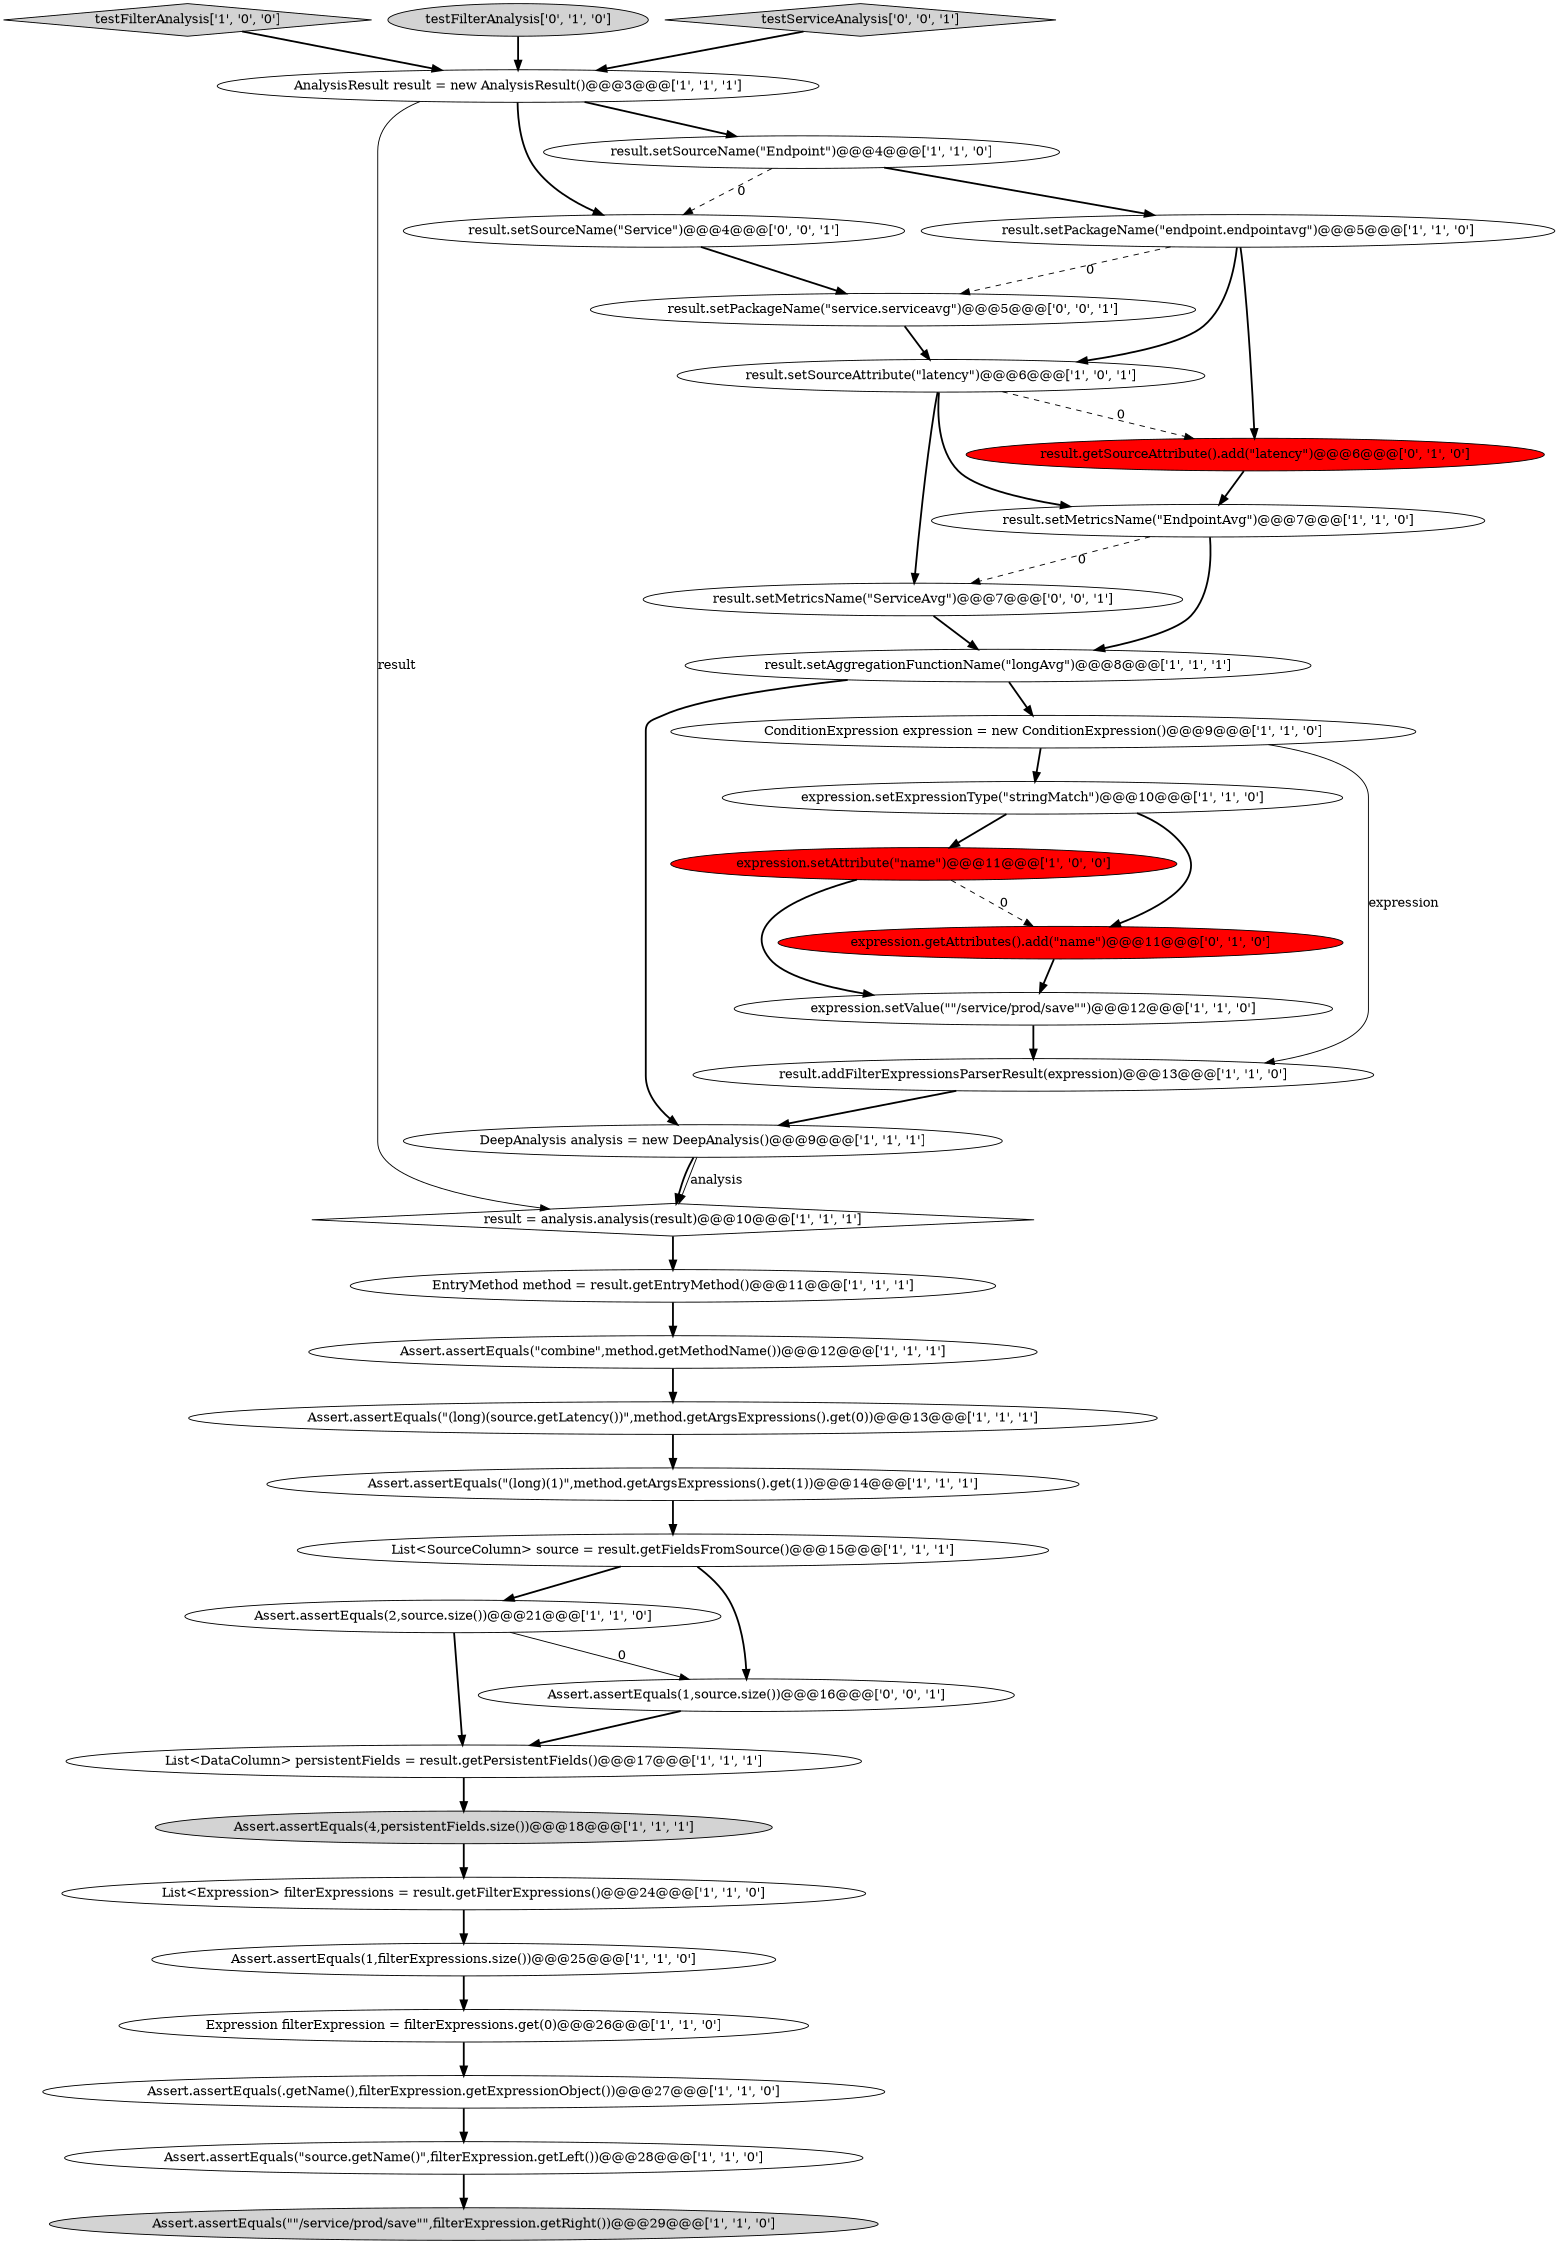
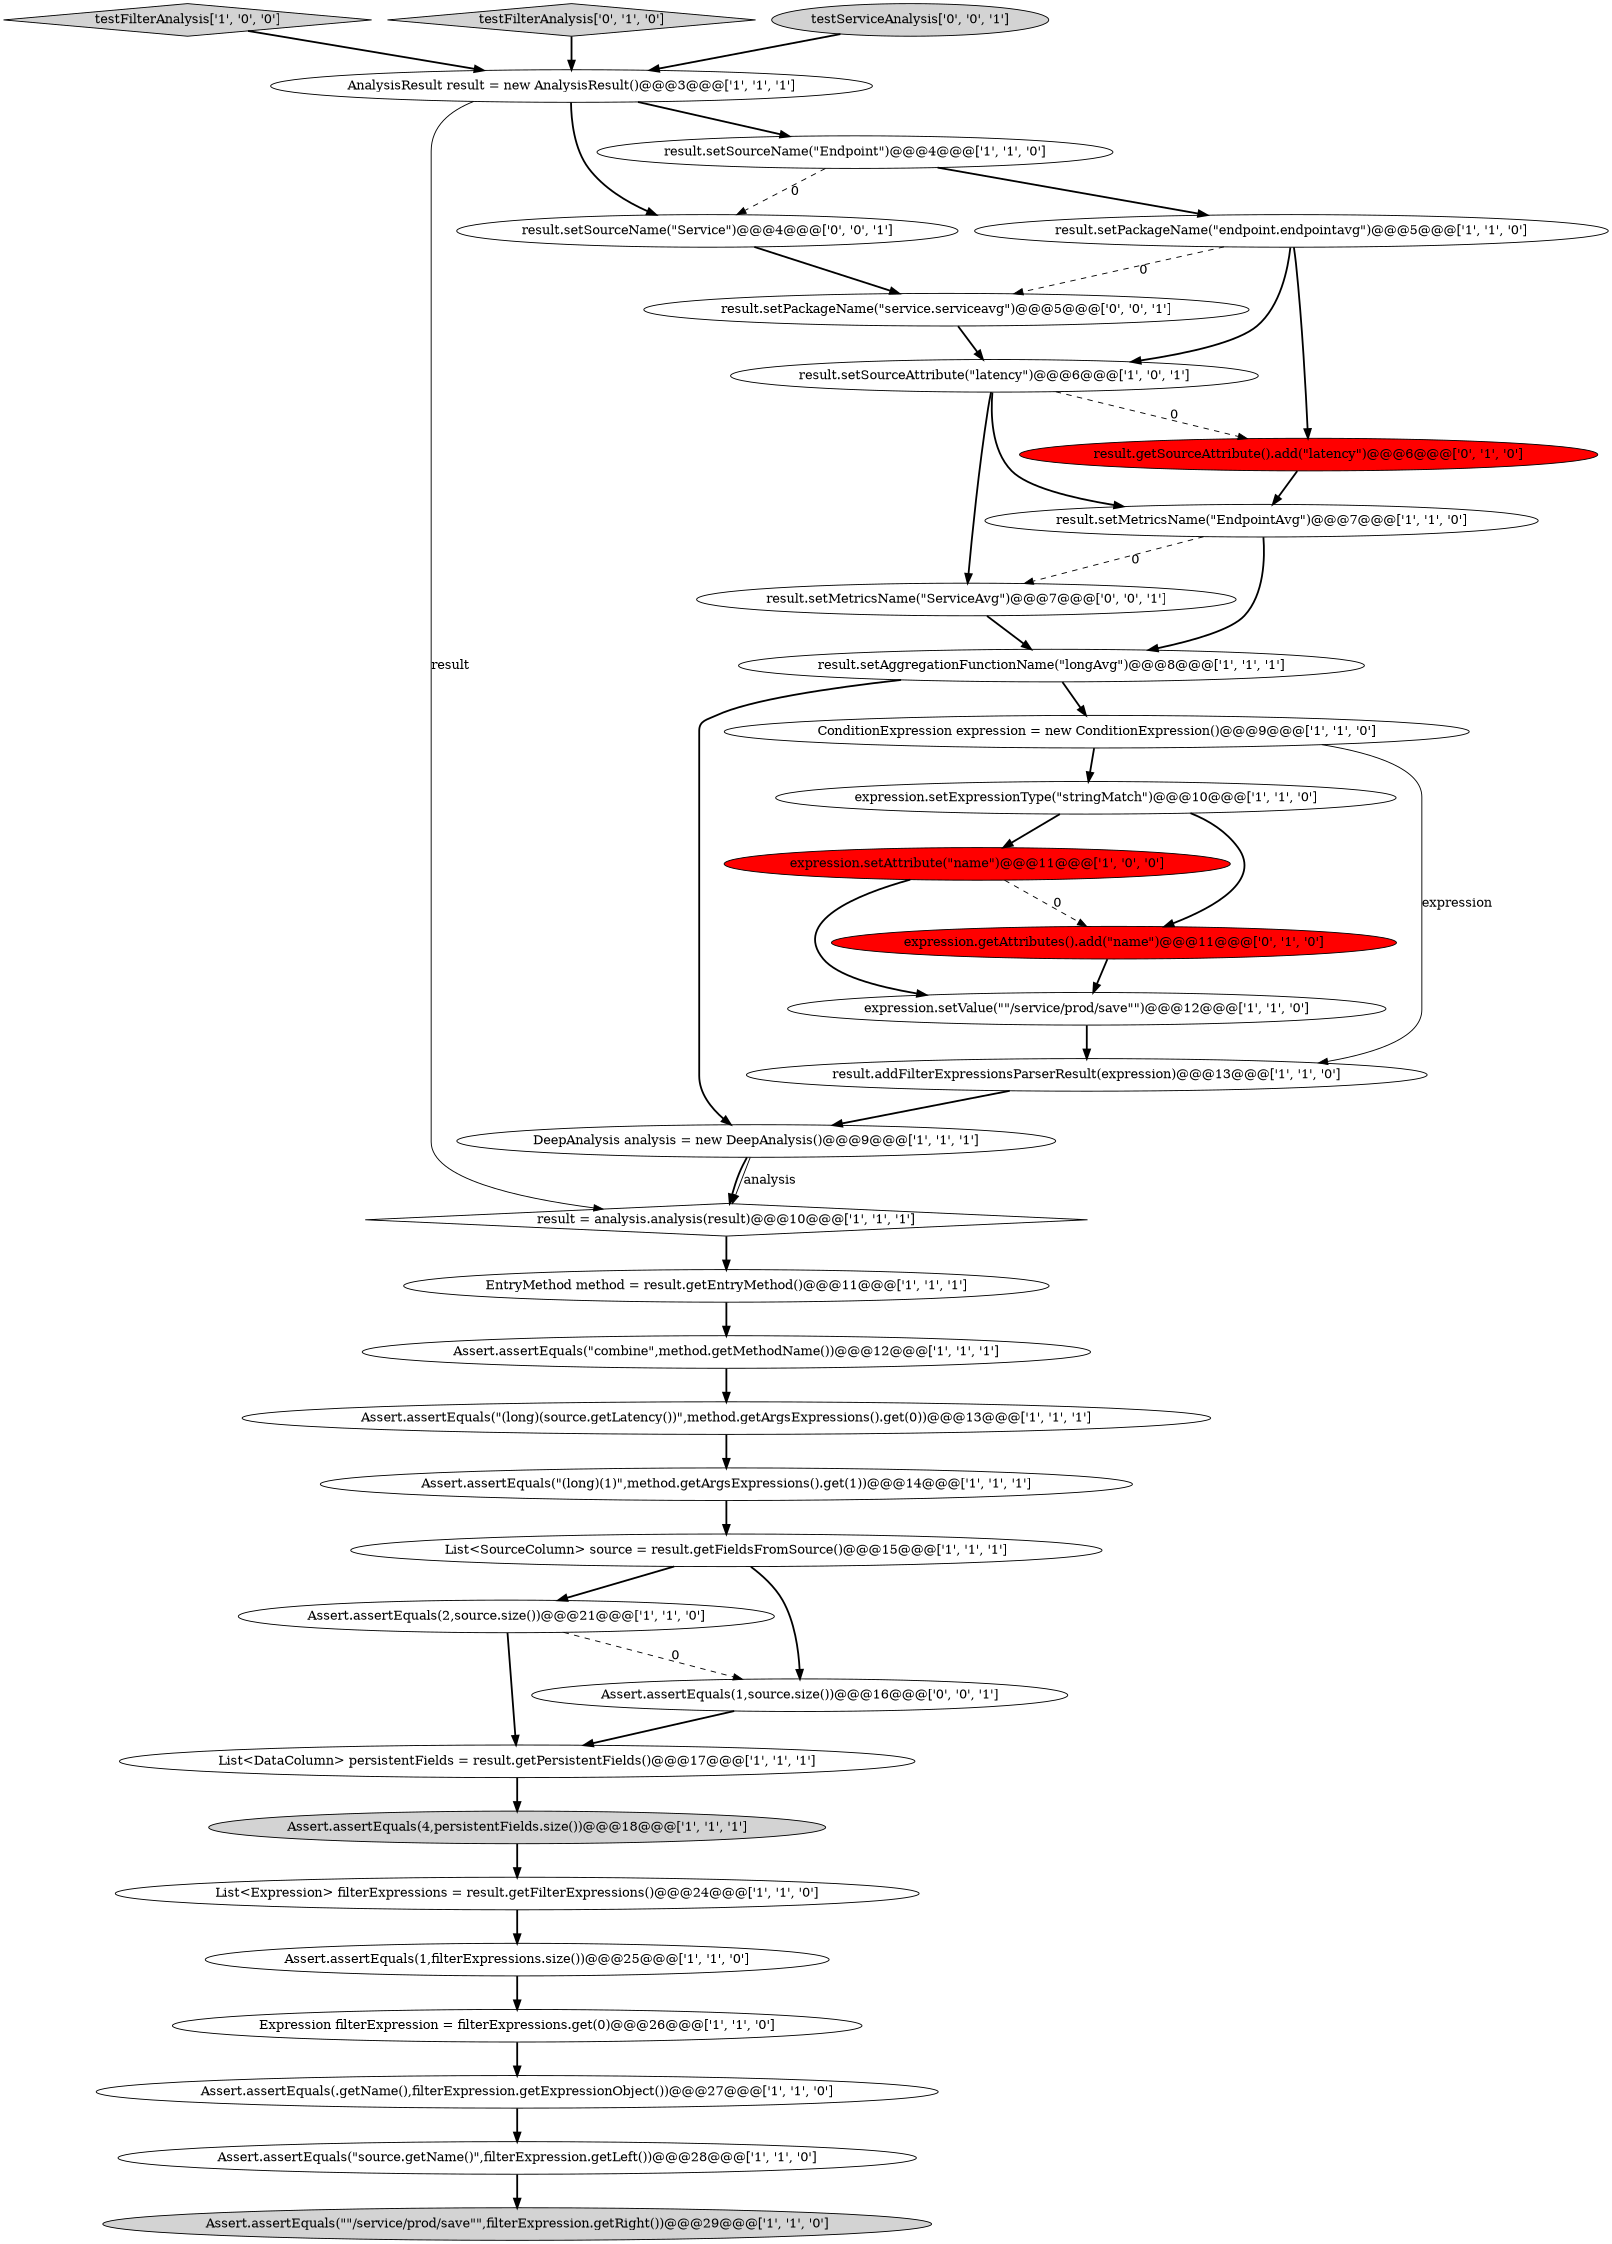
node "testFilterAnalysis['0', '1', '0']": shape ellipse -> diamond
node "testServiceAnalysis['0', '0', '1']": shape diamond -> ellipse
edge "Assert.assertEquals(2,source.size())@@@21@@@['1', '1', '0']" -> "Assert.assertEquals(1,source.size())@@@16@@@['0', '0', '1']": style solid -> dashed
